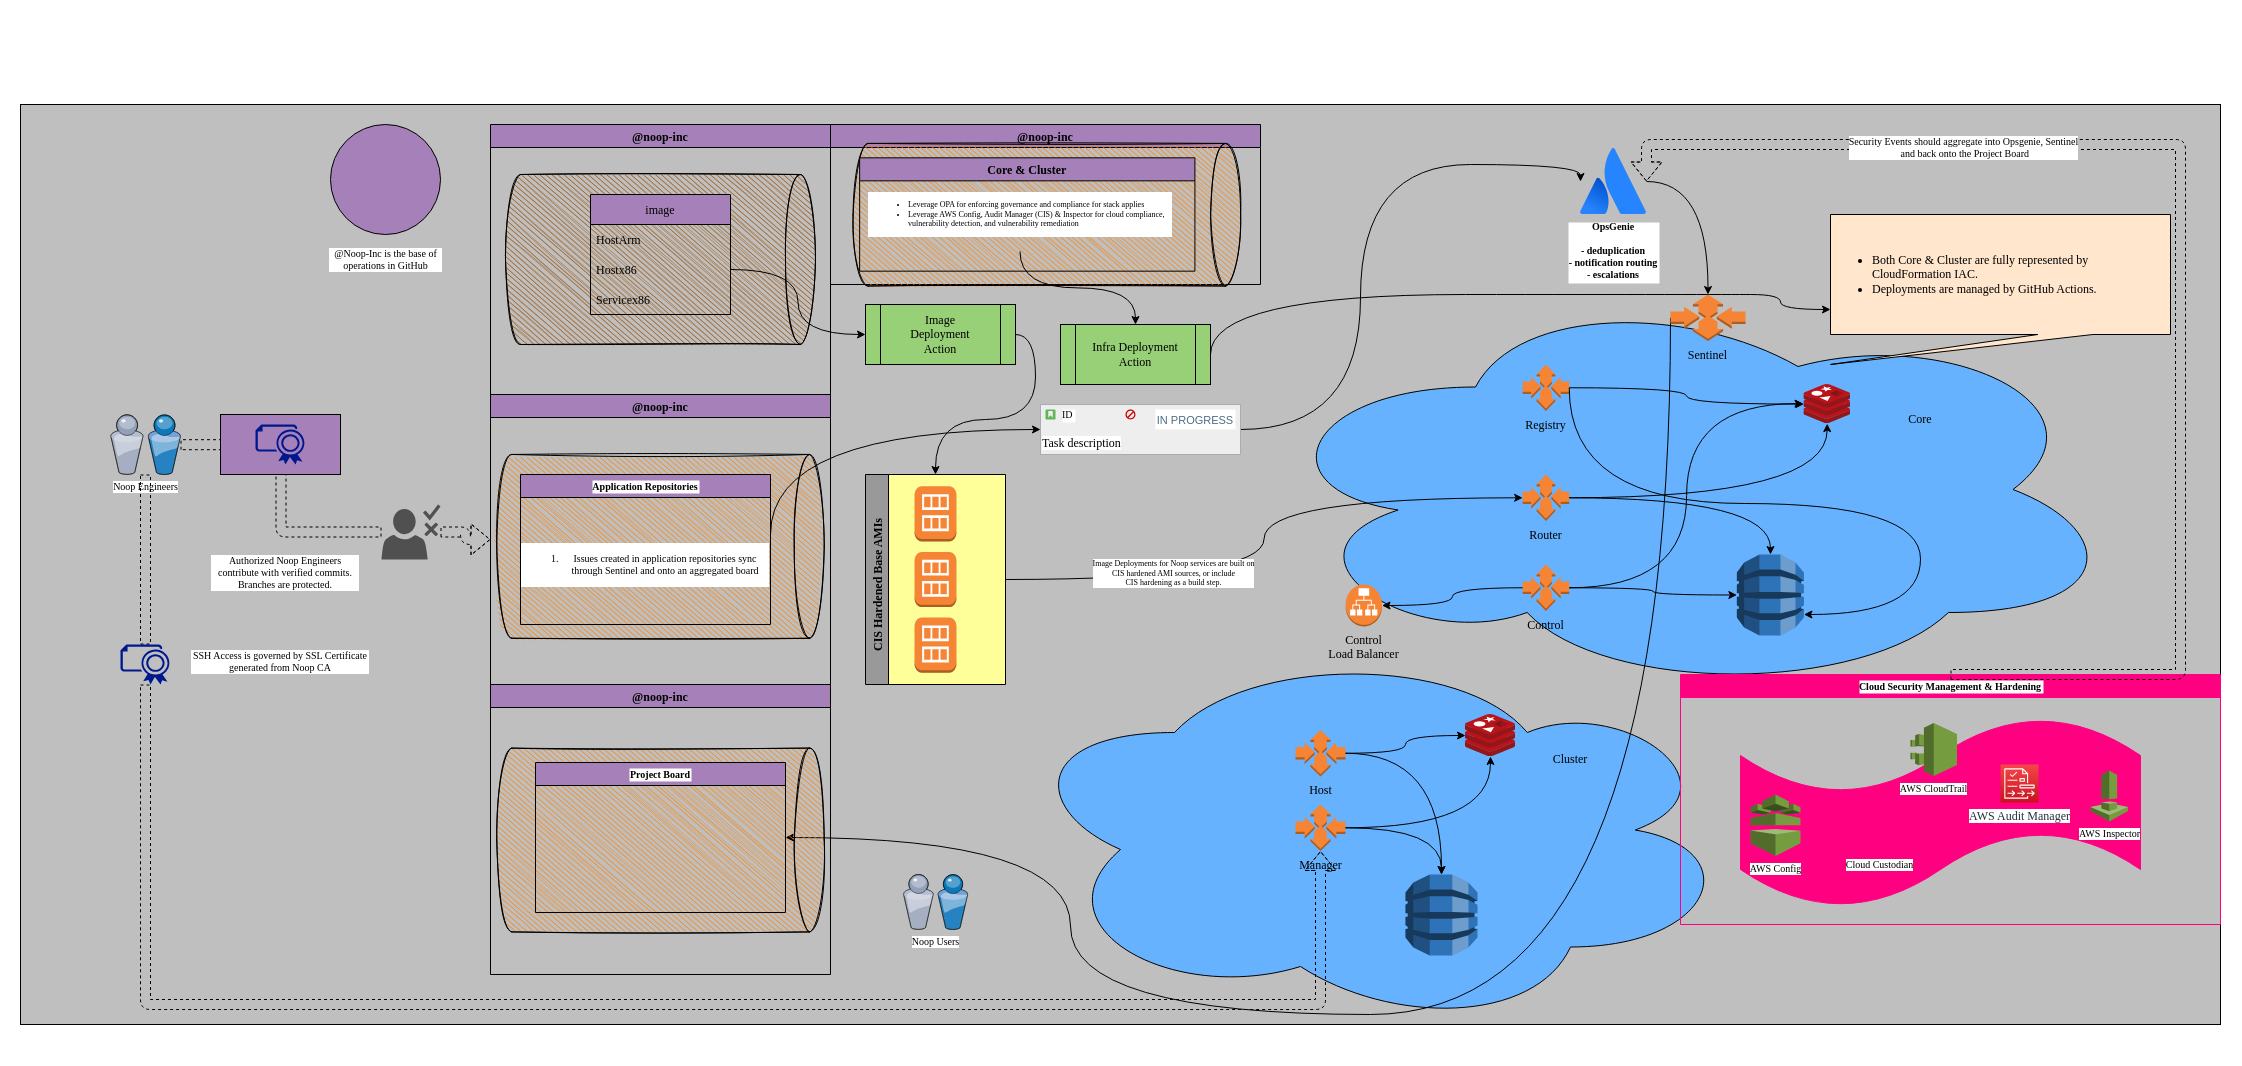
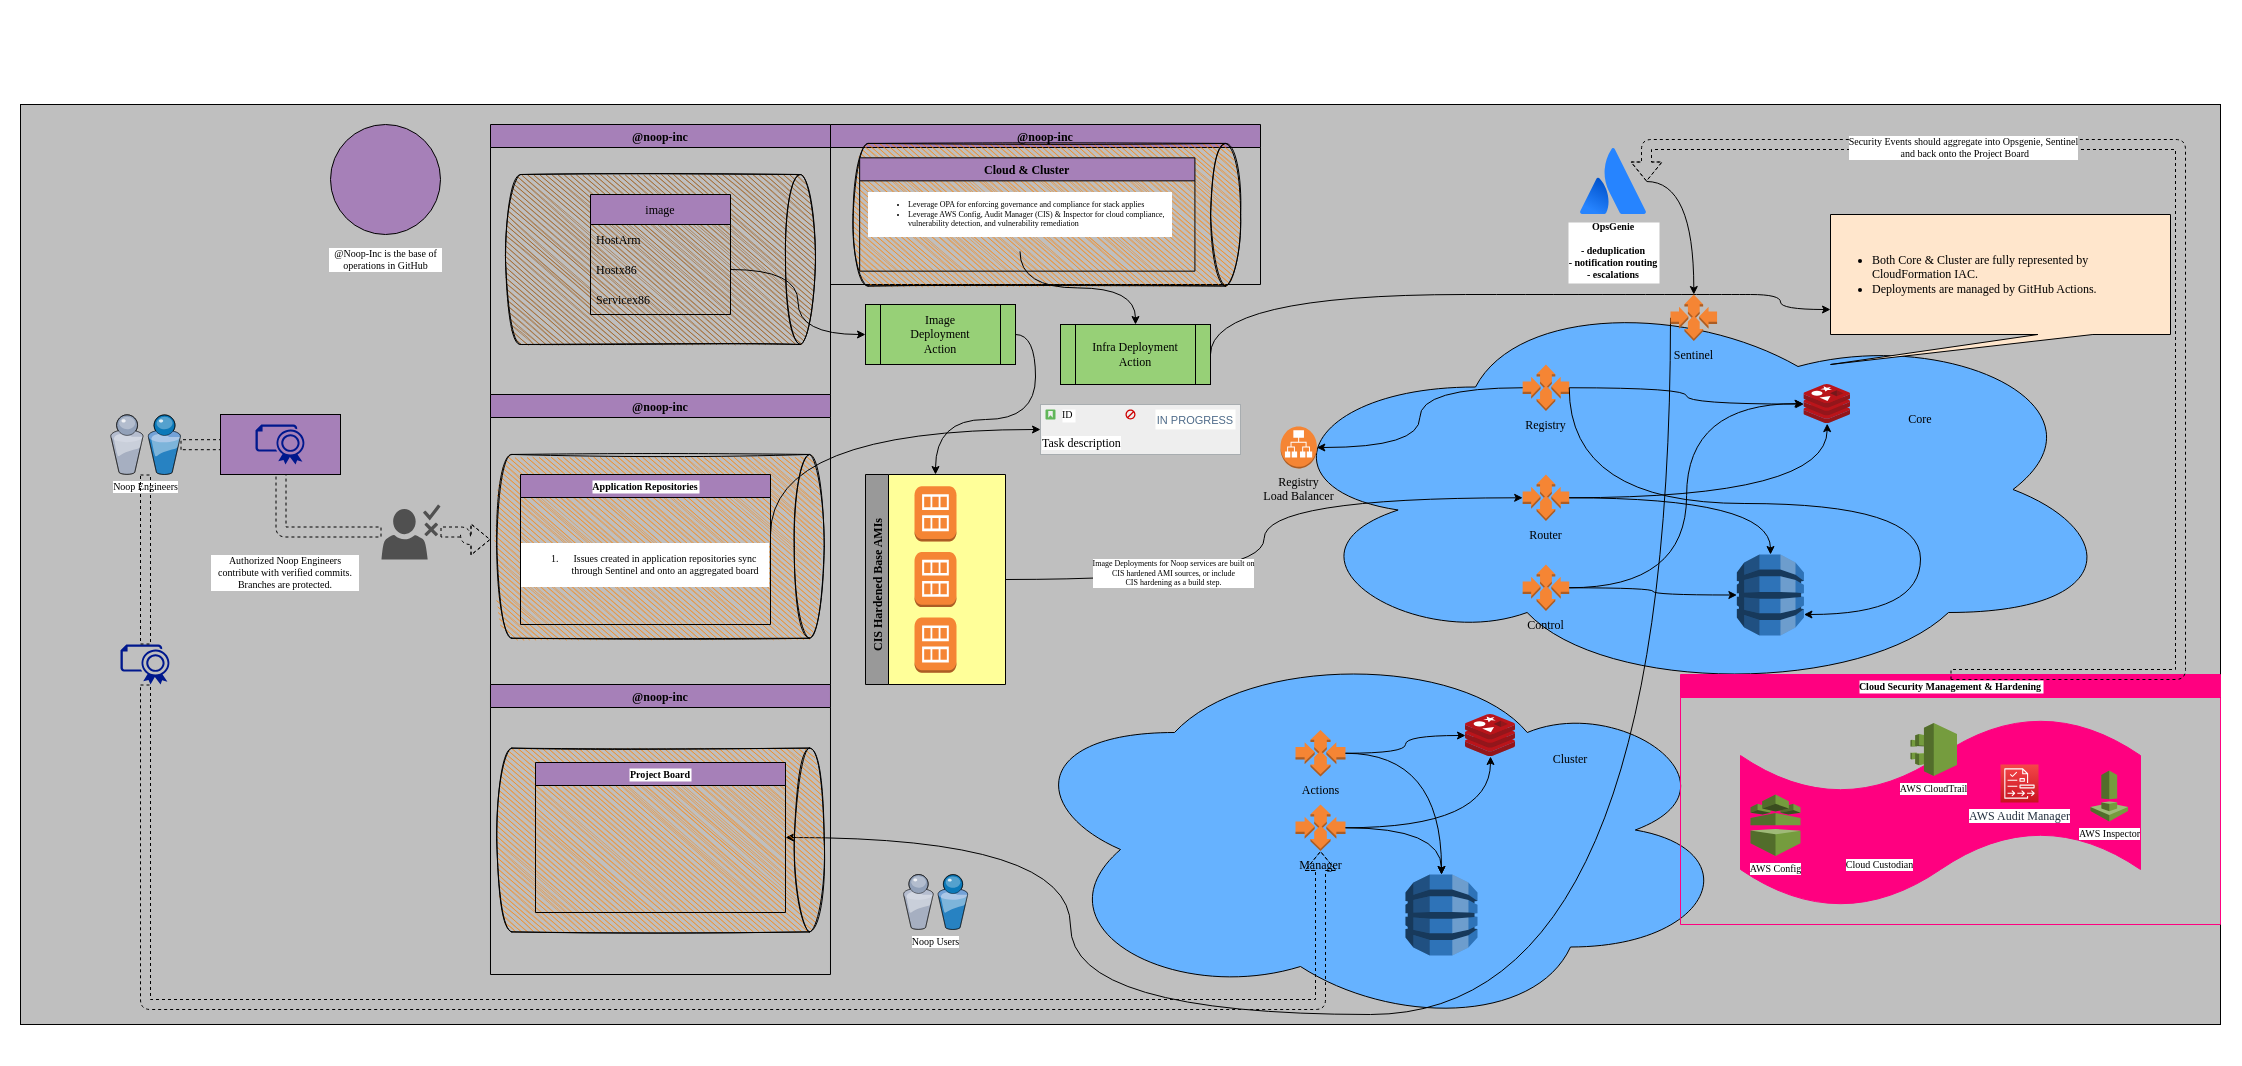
node "Core & Cluster": label "Core & Cluster" -> "Cloud & Cluster"
edge "Task description" -> "OpsGenie - deduplication - notification routing - escalations": removed
node "Sentinel": size 75x47 -> 47x47
edge "Registry" -> "Registry Load Balancer": added
node "Registry Load Balancer": added
edge "Control" -> "Control Load Balancer": removed
node "Control Load Balancer": removed
node "SSH Access is governed by SSL Certificate generated from Noop CA": removed
node "Host": label "Host" -> "Actions"
